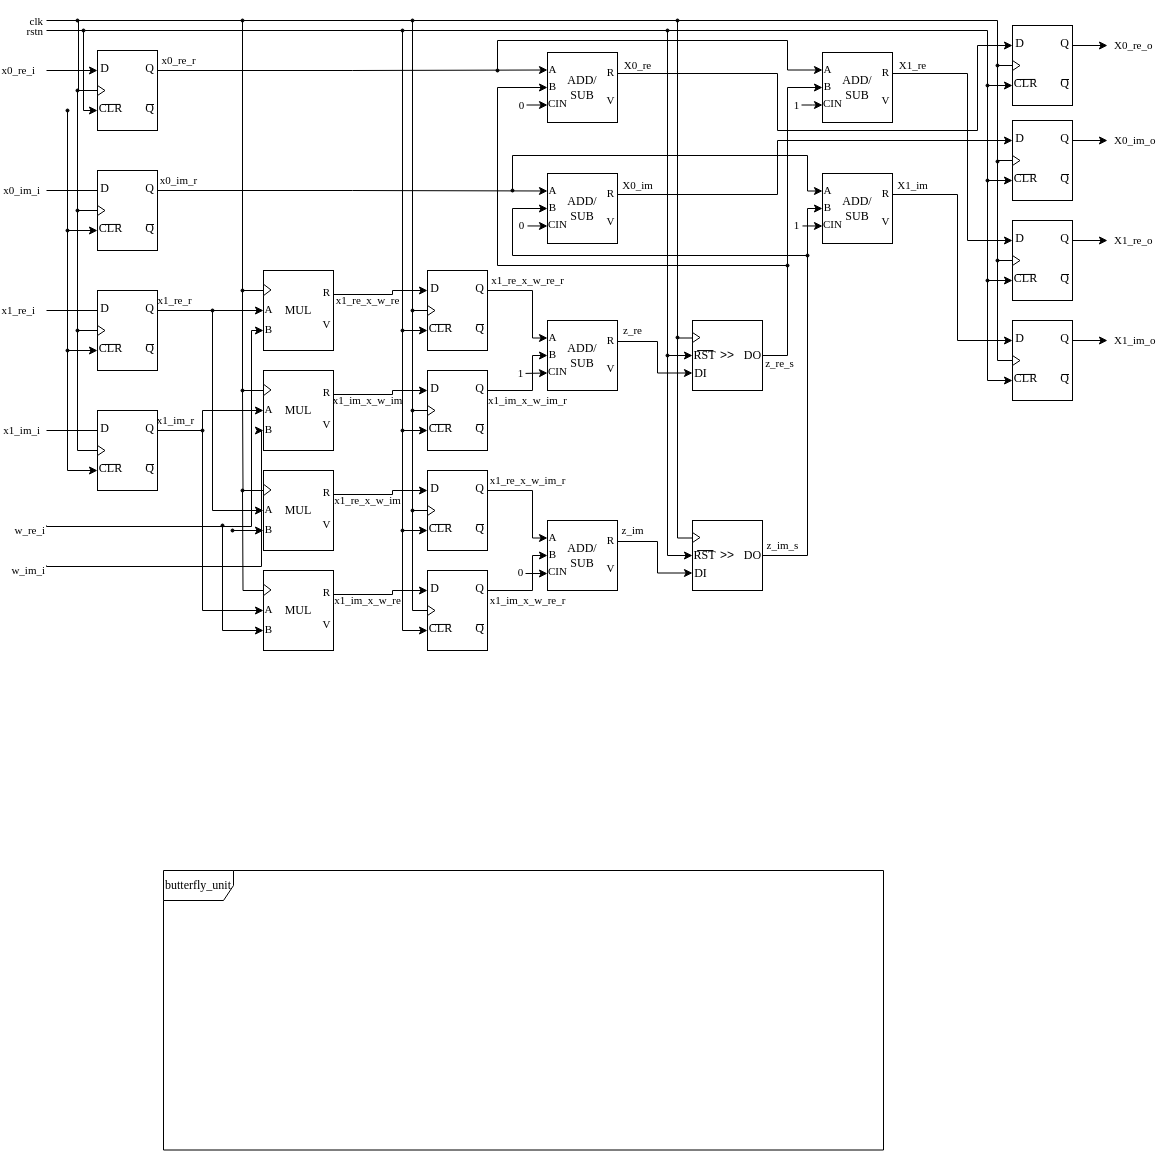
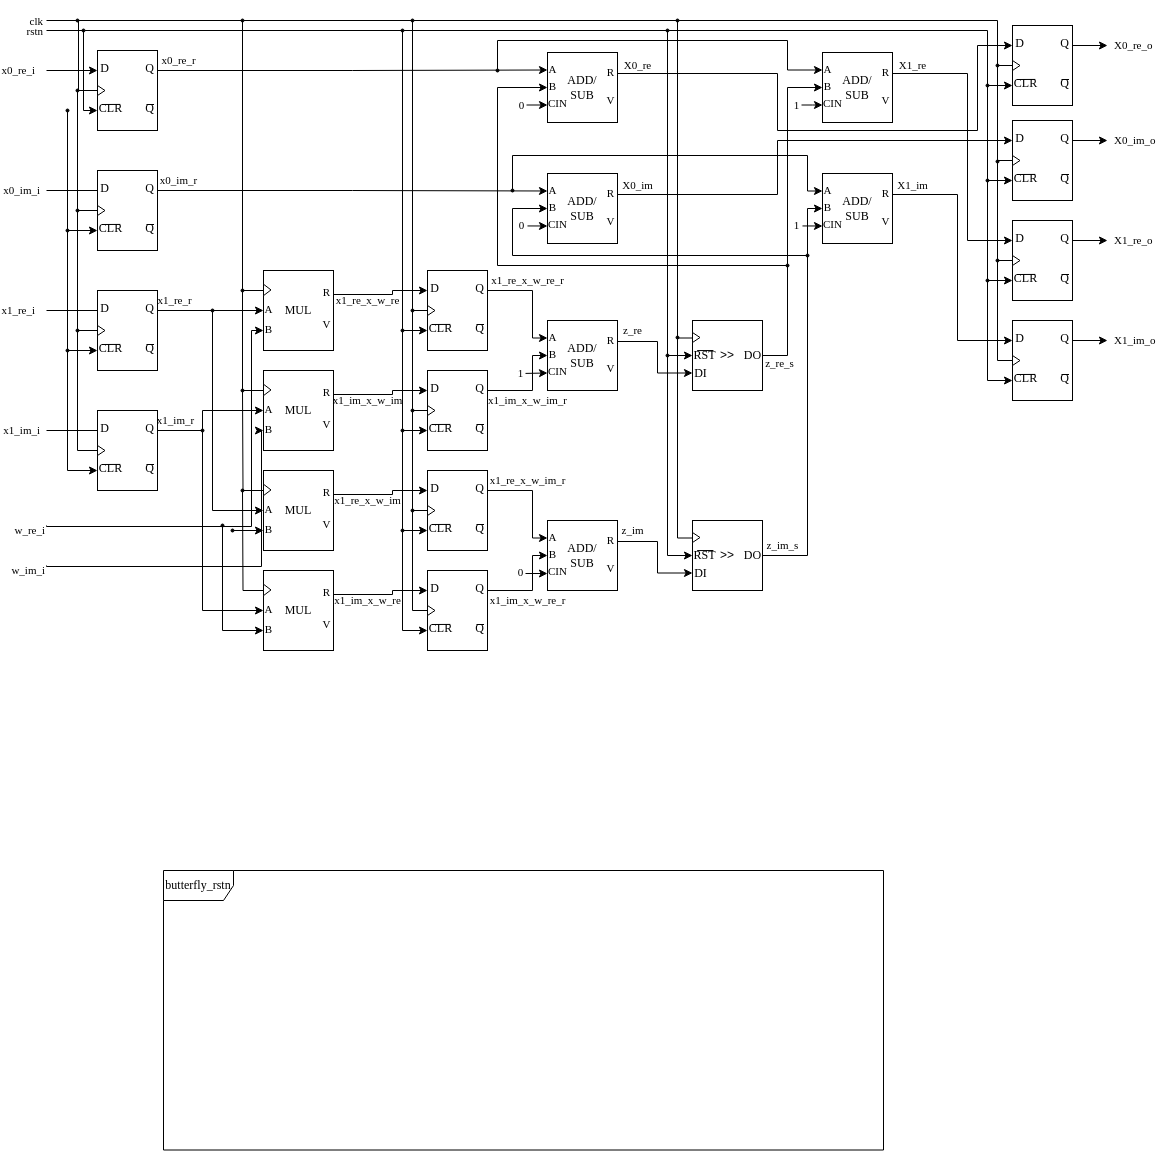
node "butterfly_unit": label "butterfly_unit" -> "butterfly_rstn"
